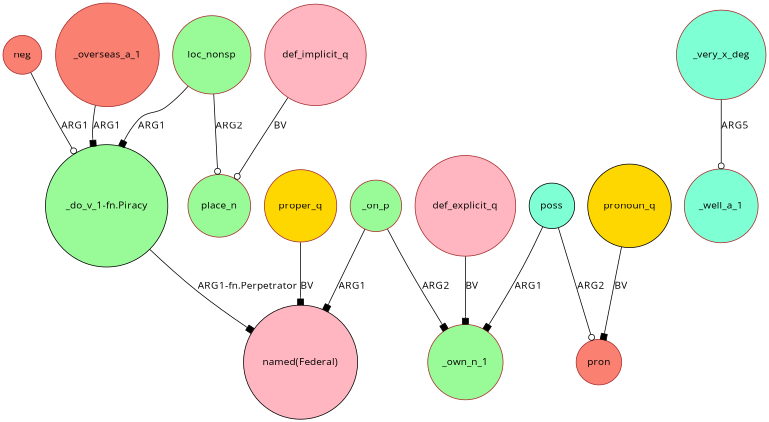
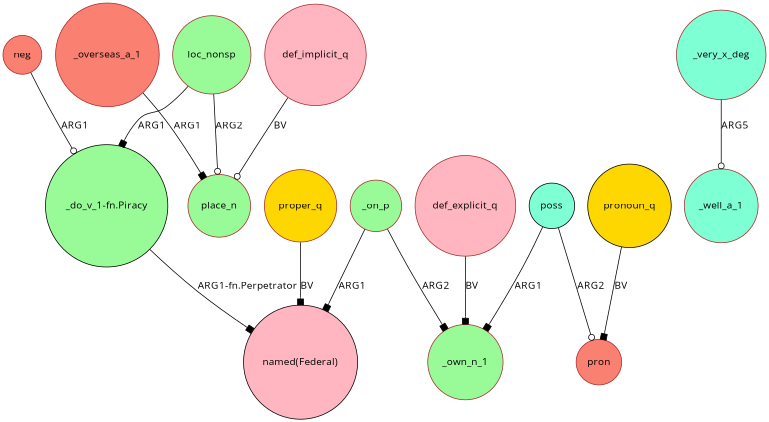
edge "_overseas_a_1" -> "_do_v_1-fn.Piracy": now "_overseas_a_1" -> "place_n"
